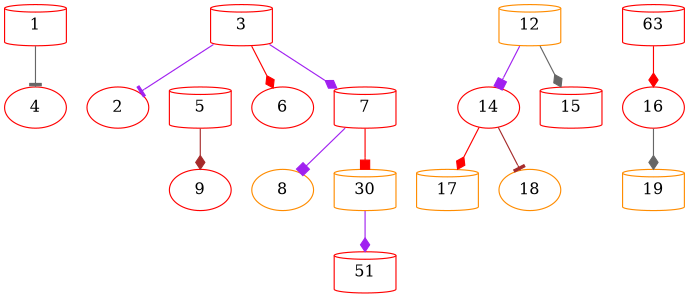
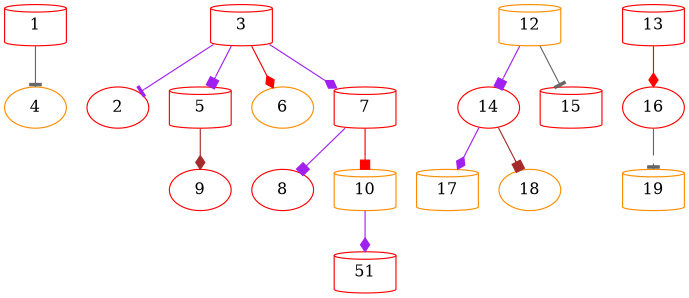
node "63": label "63" -> "13"
edge "3" -> "5": added
edge "12" -> "15": arrowhead diamond -> tee
node "4": color red -> darkorange
node "6": color red -> darkorange
edge "14" -> "17": color red -> purple
edge "16" -> "19": arrowhead diamond -> tee
edge "14" -> "18": arrowhead tee -> box
node "8": color darkorange -> red
node "30": label "30" -> "10"
